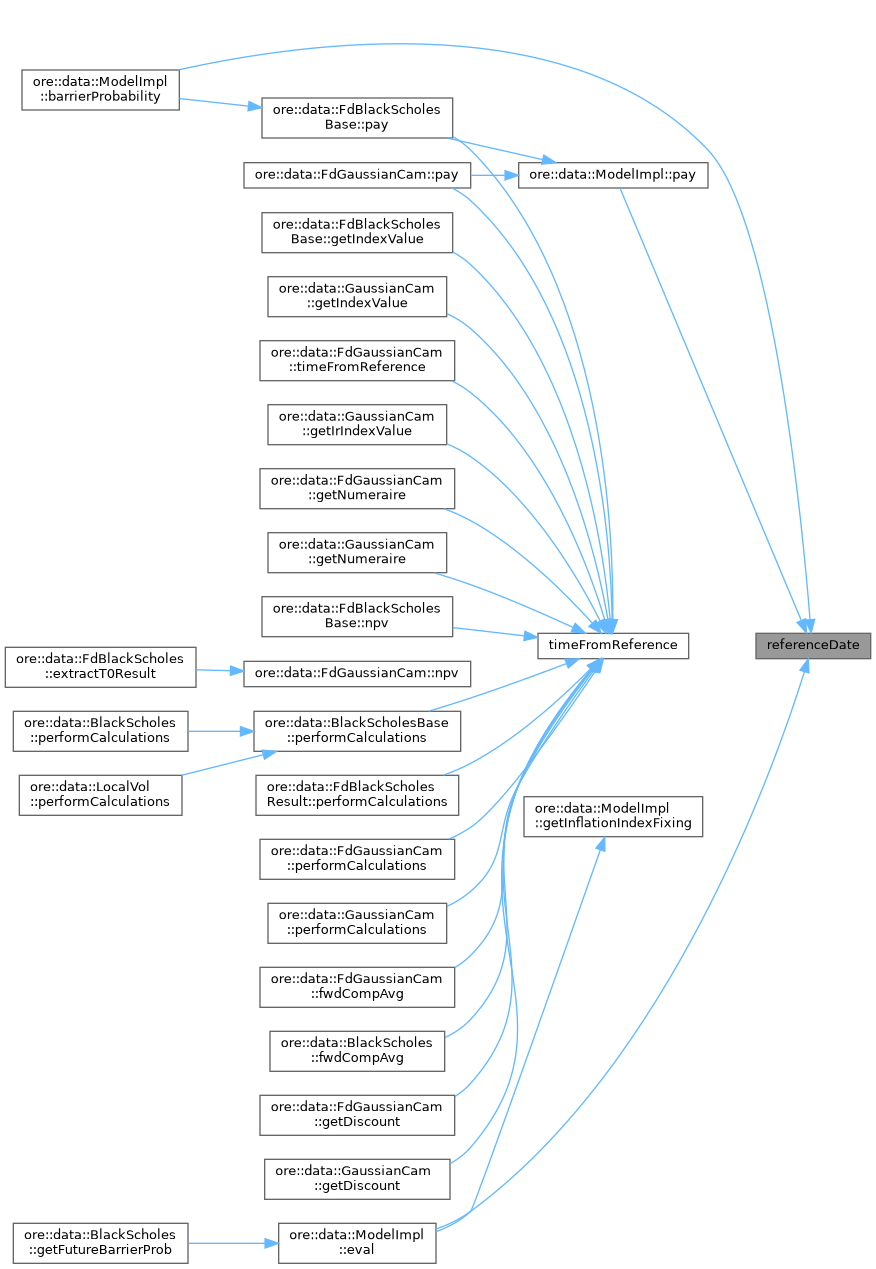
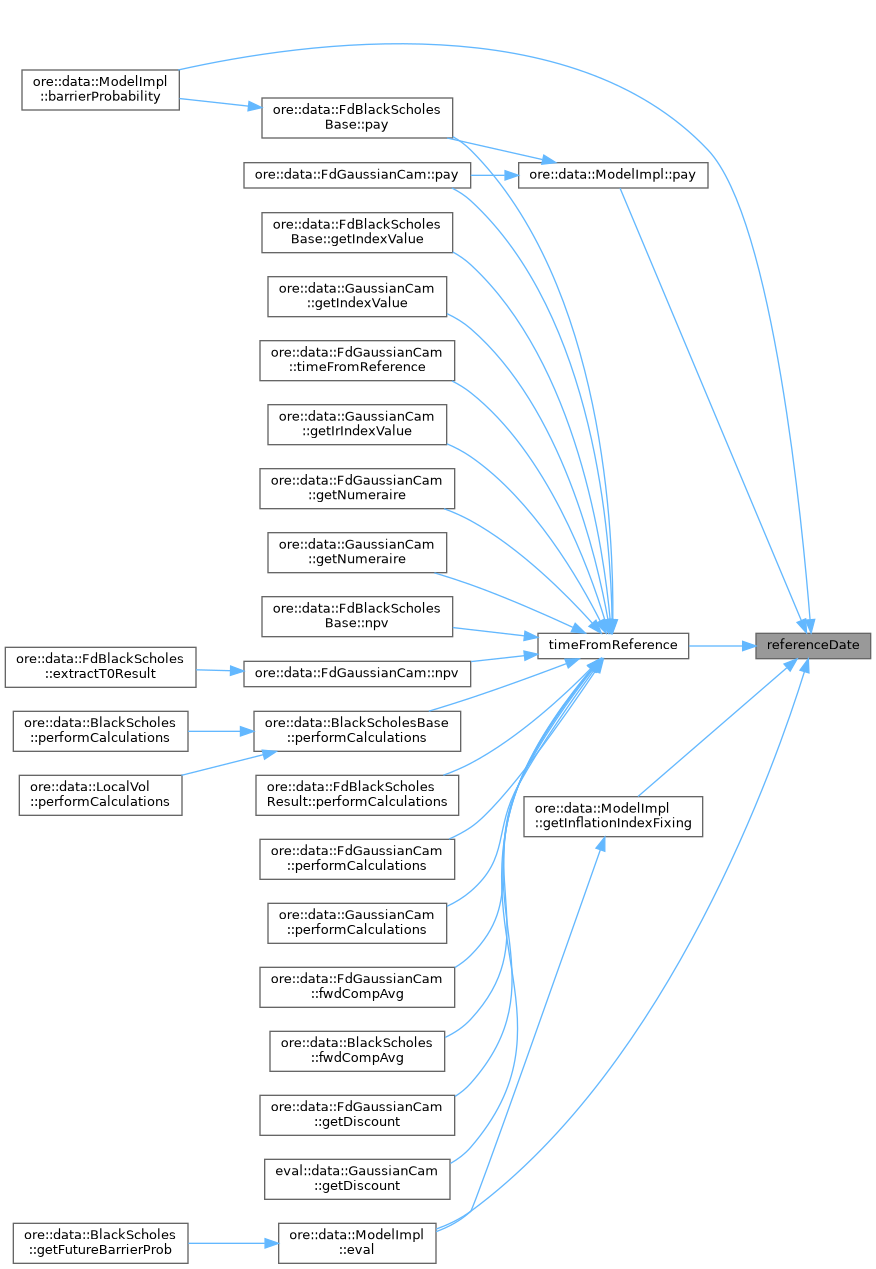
edge "timeFromReference" -> "referenceDate": added
edge "ore::data::FdGaussianCam::npv" -> "timeFromReference": added
edge "ore::data::ModelImpl ::getInflationIndexFixing" -> "referenceDate": added
node "ore::data::GaussianCam ::getDiscount": label "ore::data::GaussianCam ::getDiscount" -> "eval::data::GaussianCam ::getDiscount"
